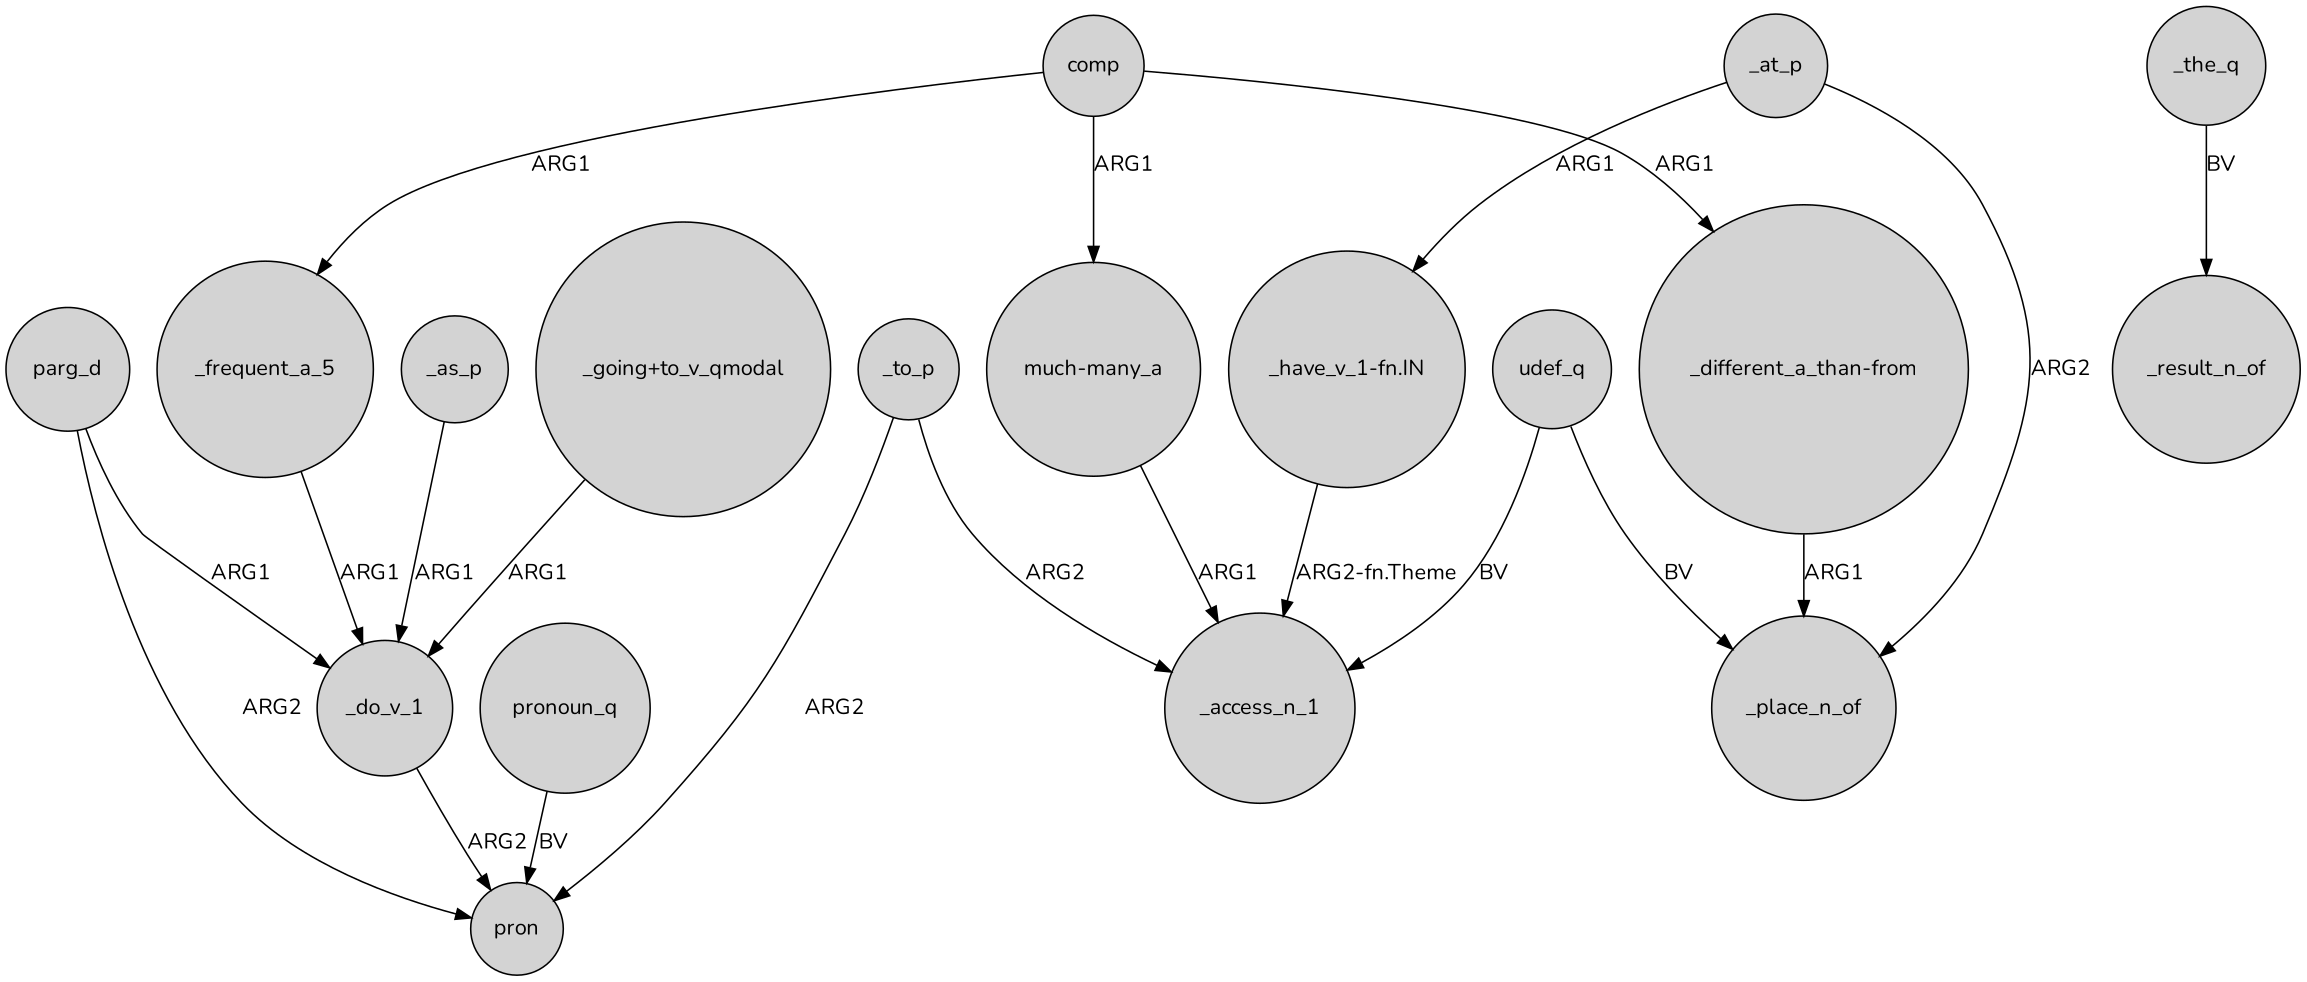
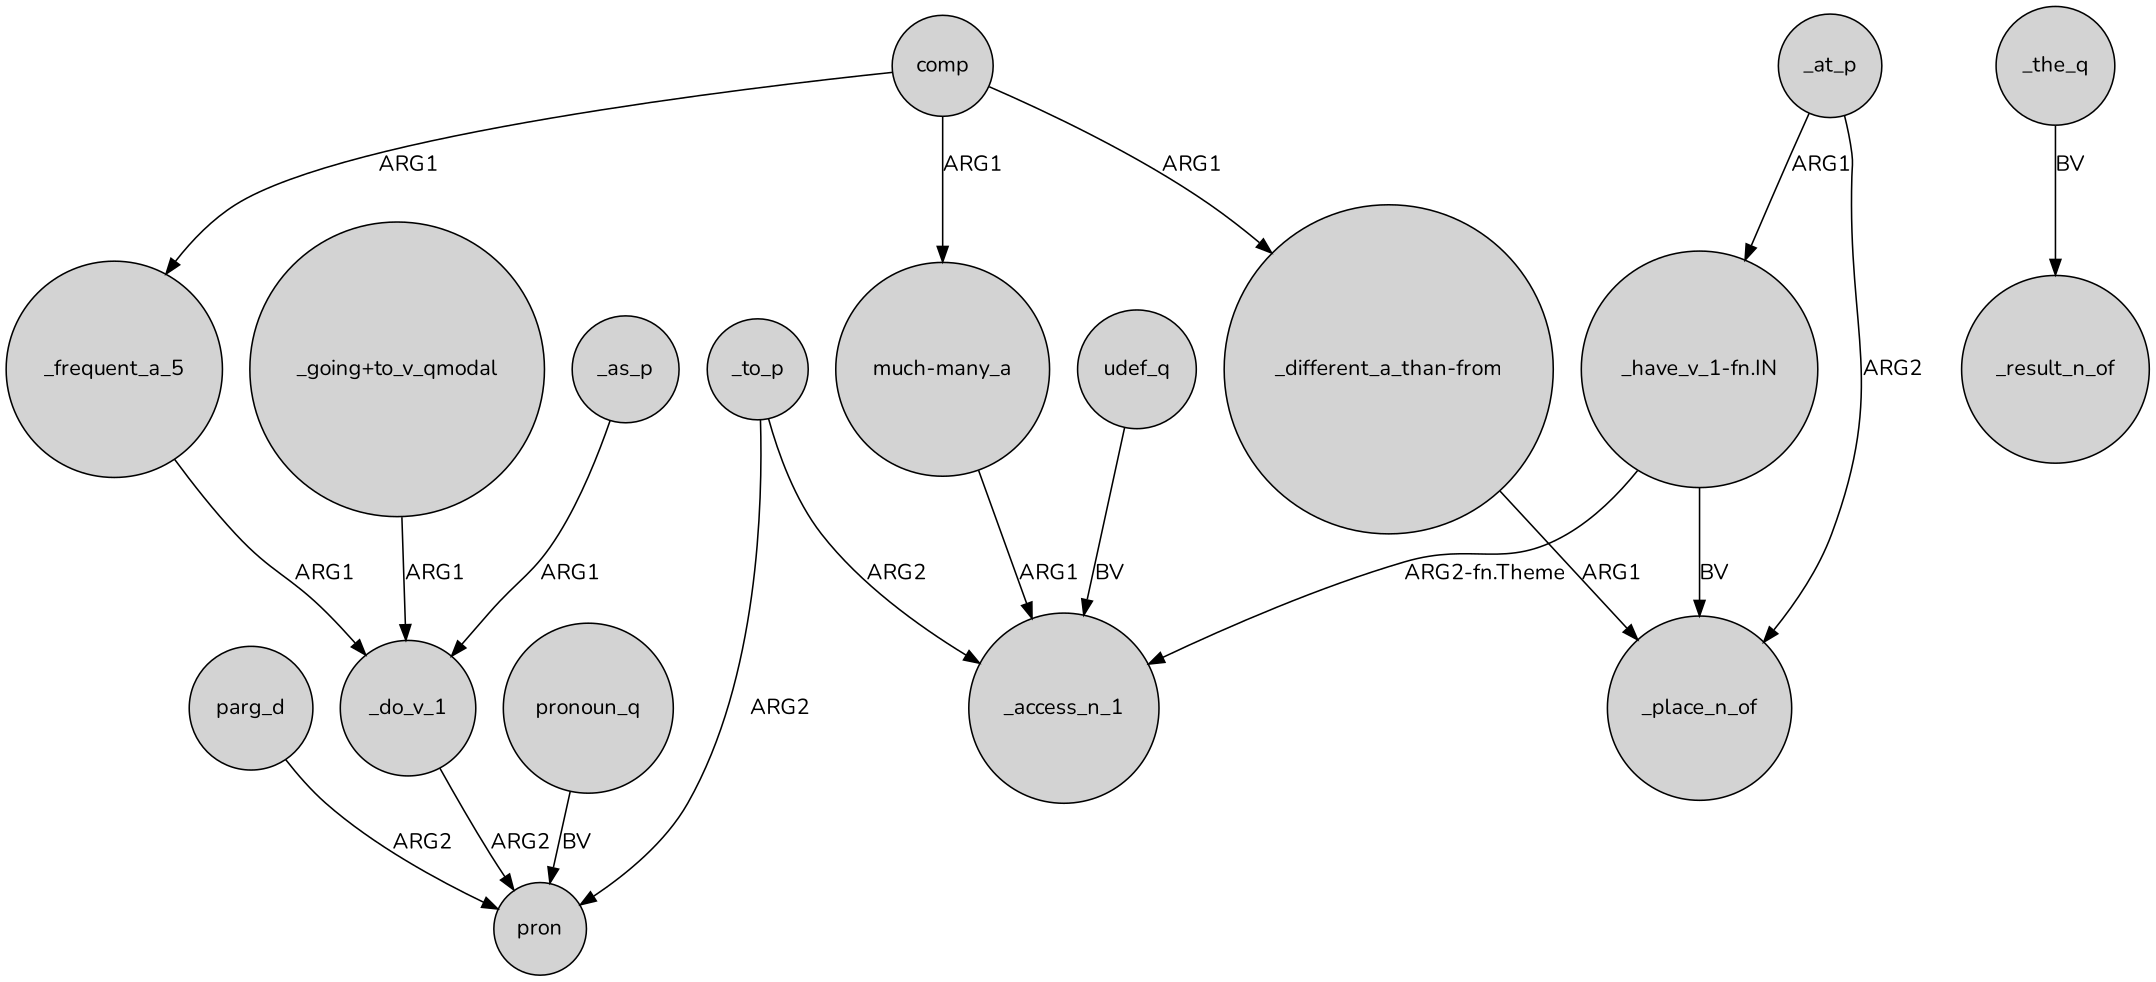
edge "udef_q" -> "_place_n_of": now "_have_v_1-fn.IN" -> "_place_n_of"
edge "parg_d" -> "_do_v_1": removed, label "ARG1"
